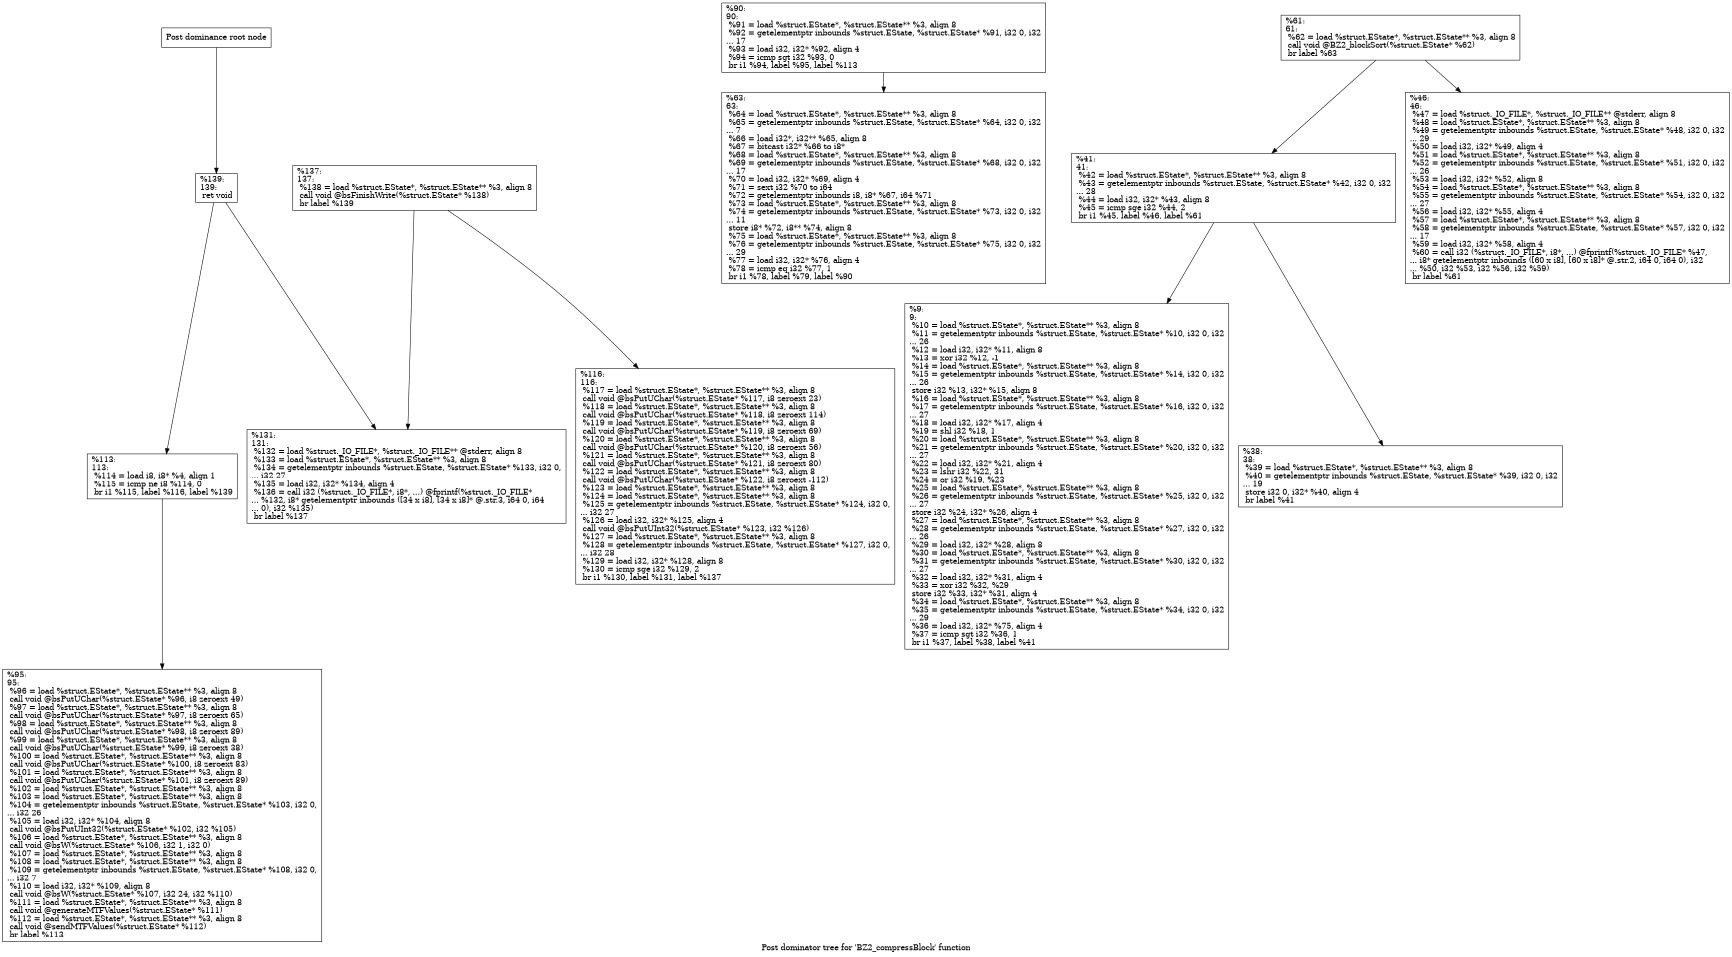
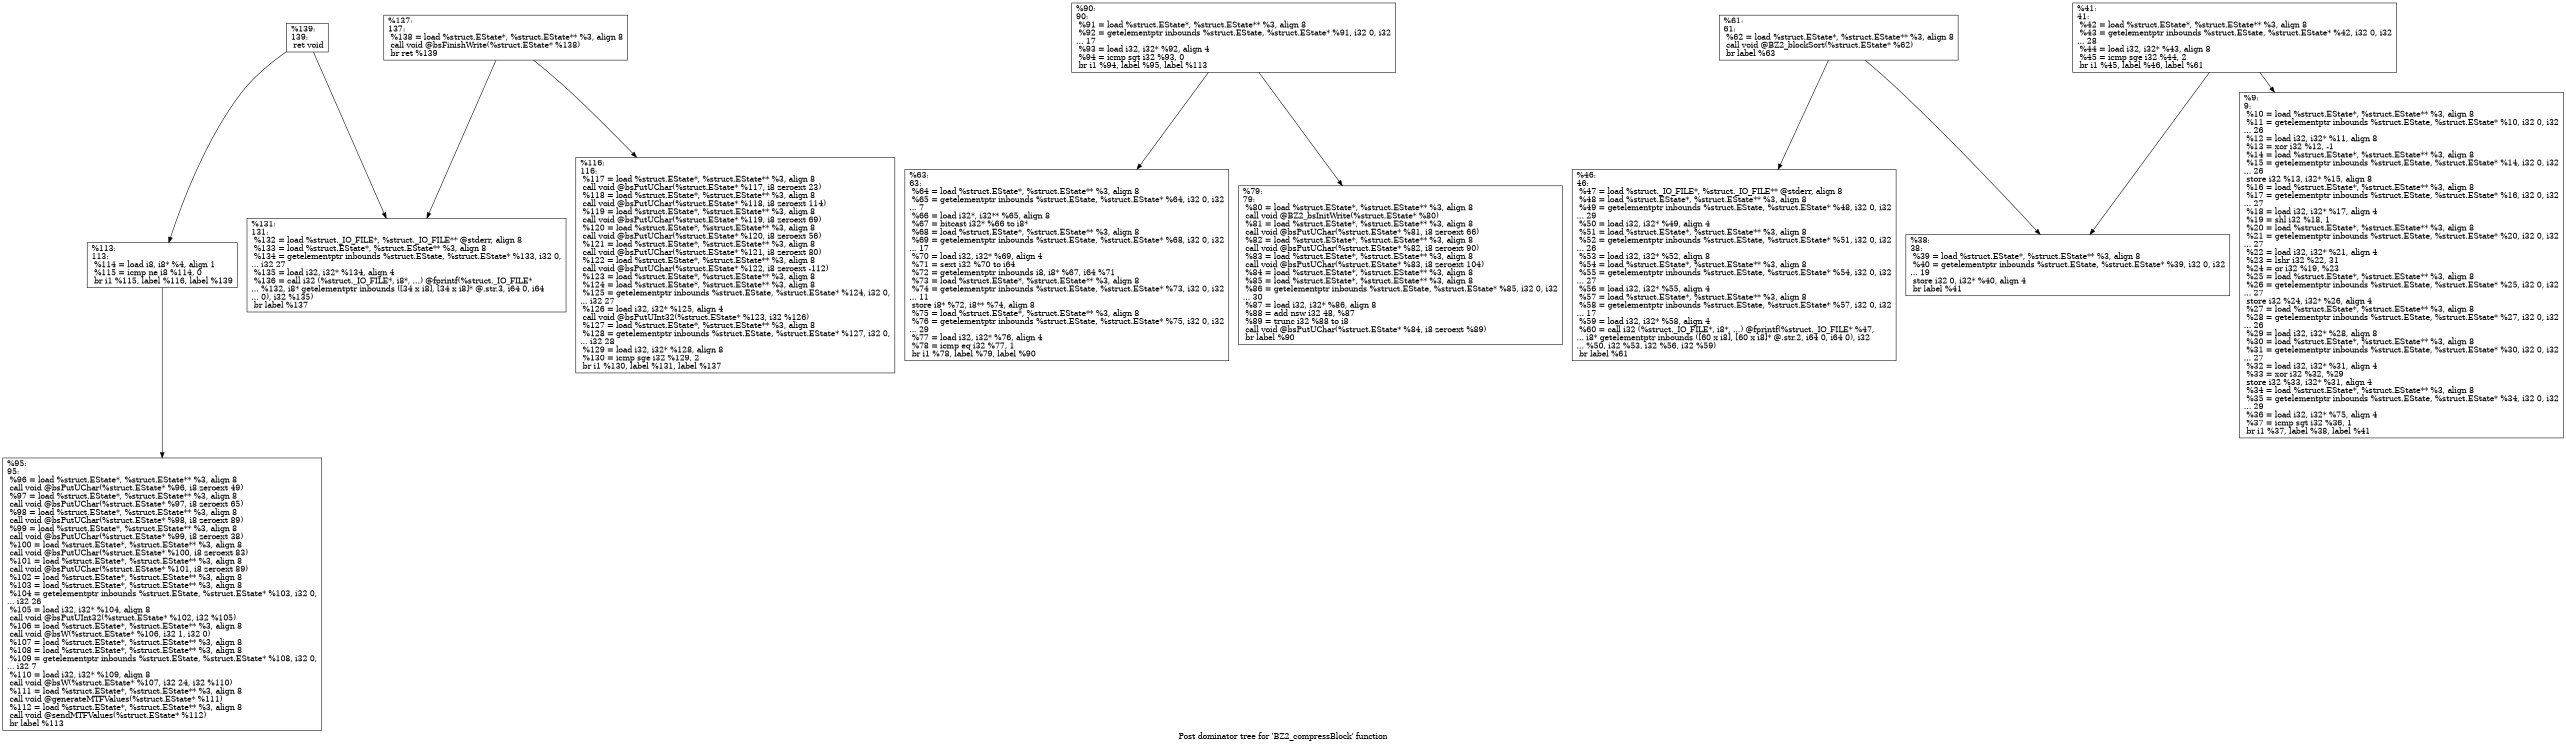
node "Post dominance root node": removed
edge "%61:" -> "%41:": now "%61:" -> "%38:"
node "%137:": text "br label %139" -> "br ret %139"
node "%79:": added
